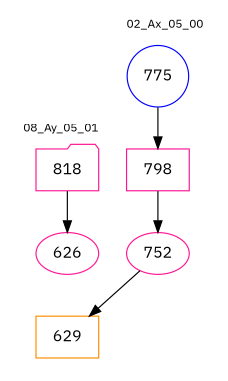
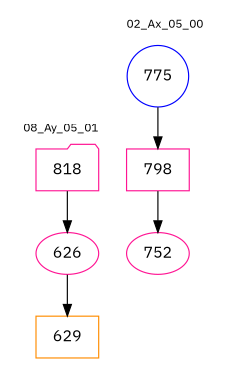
edge "752" -> "629": now "626" -> "629"
